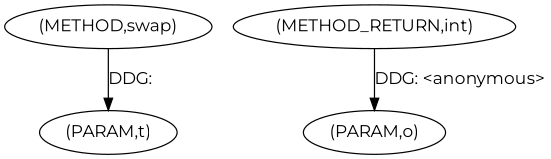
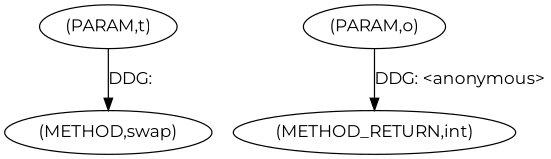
edge "(METHOD,swap)" -> "(PARAM,t)": reversed
edge "(METHOD_RETURN,int)" -> "(PARAM,o)": reversed
